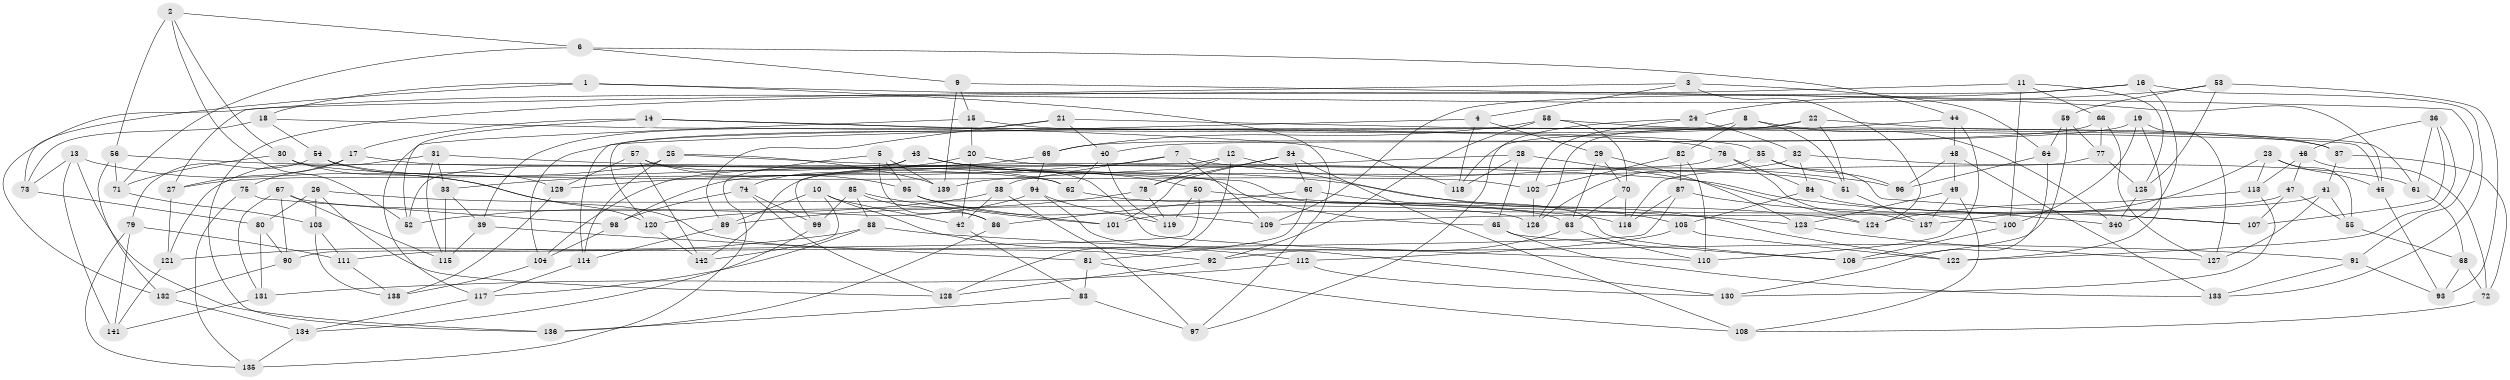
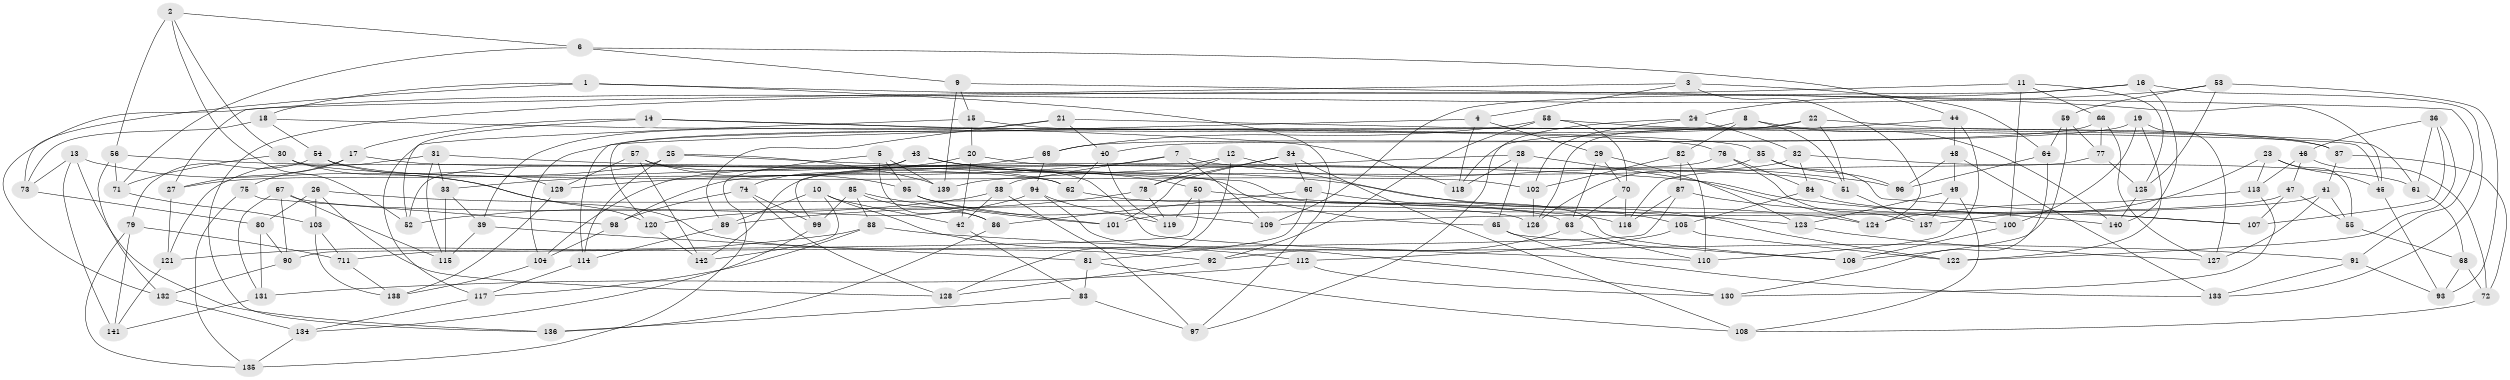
node "340": label "340" -> "140"
node "111": label "111" -> "711"
